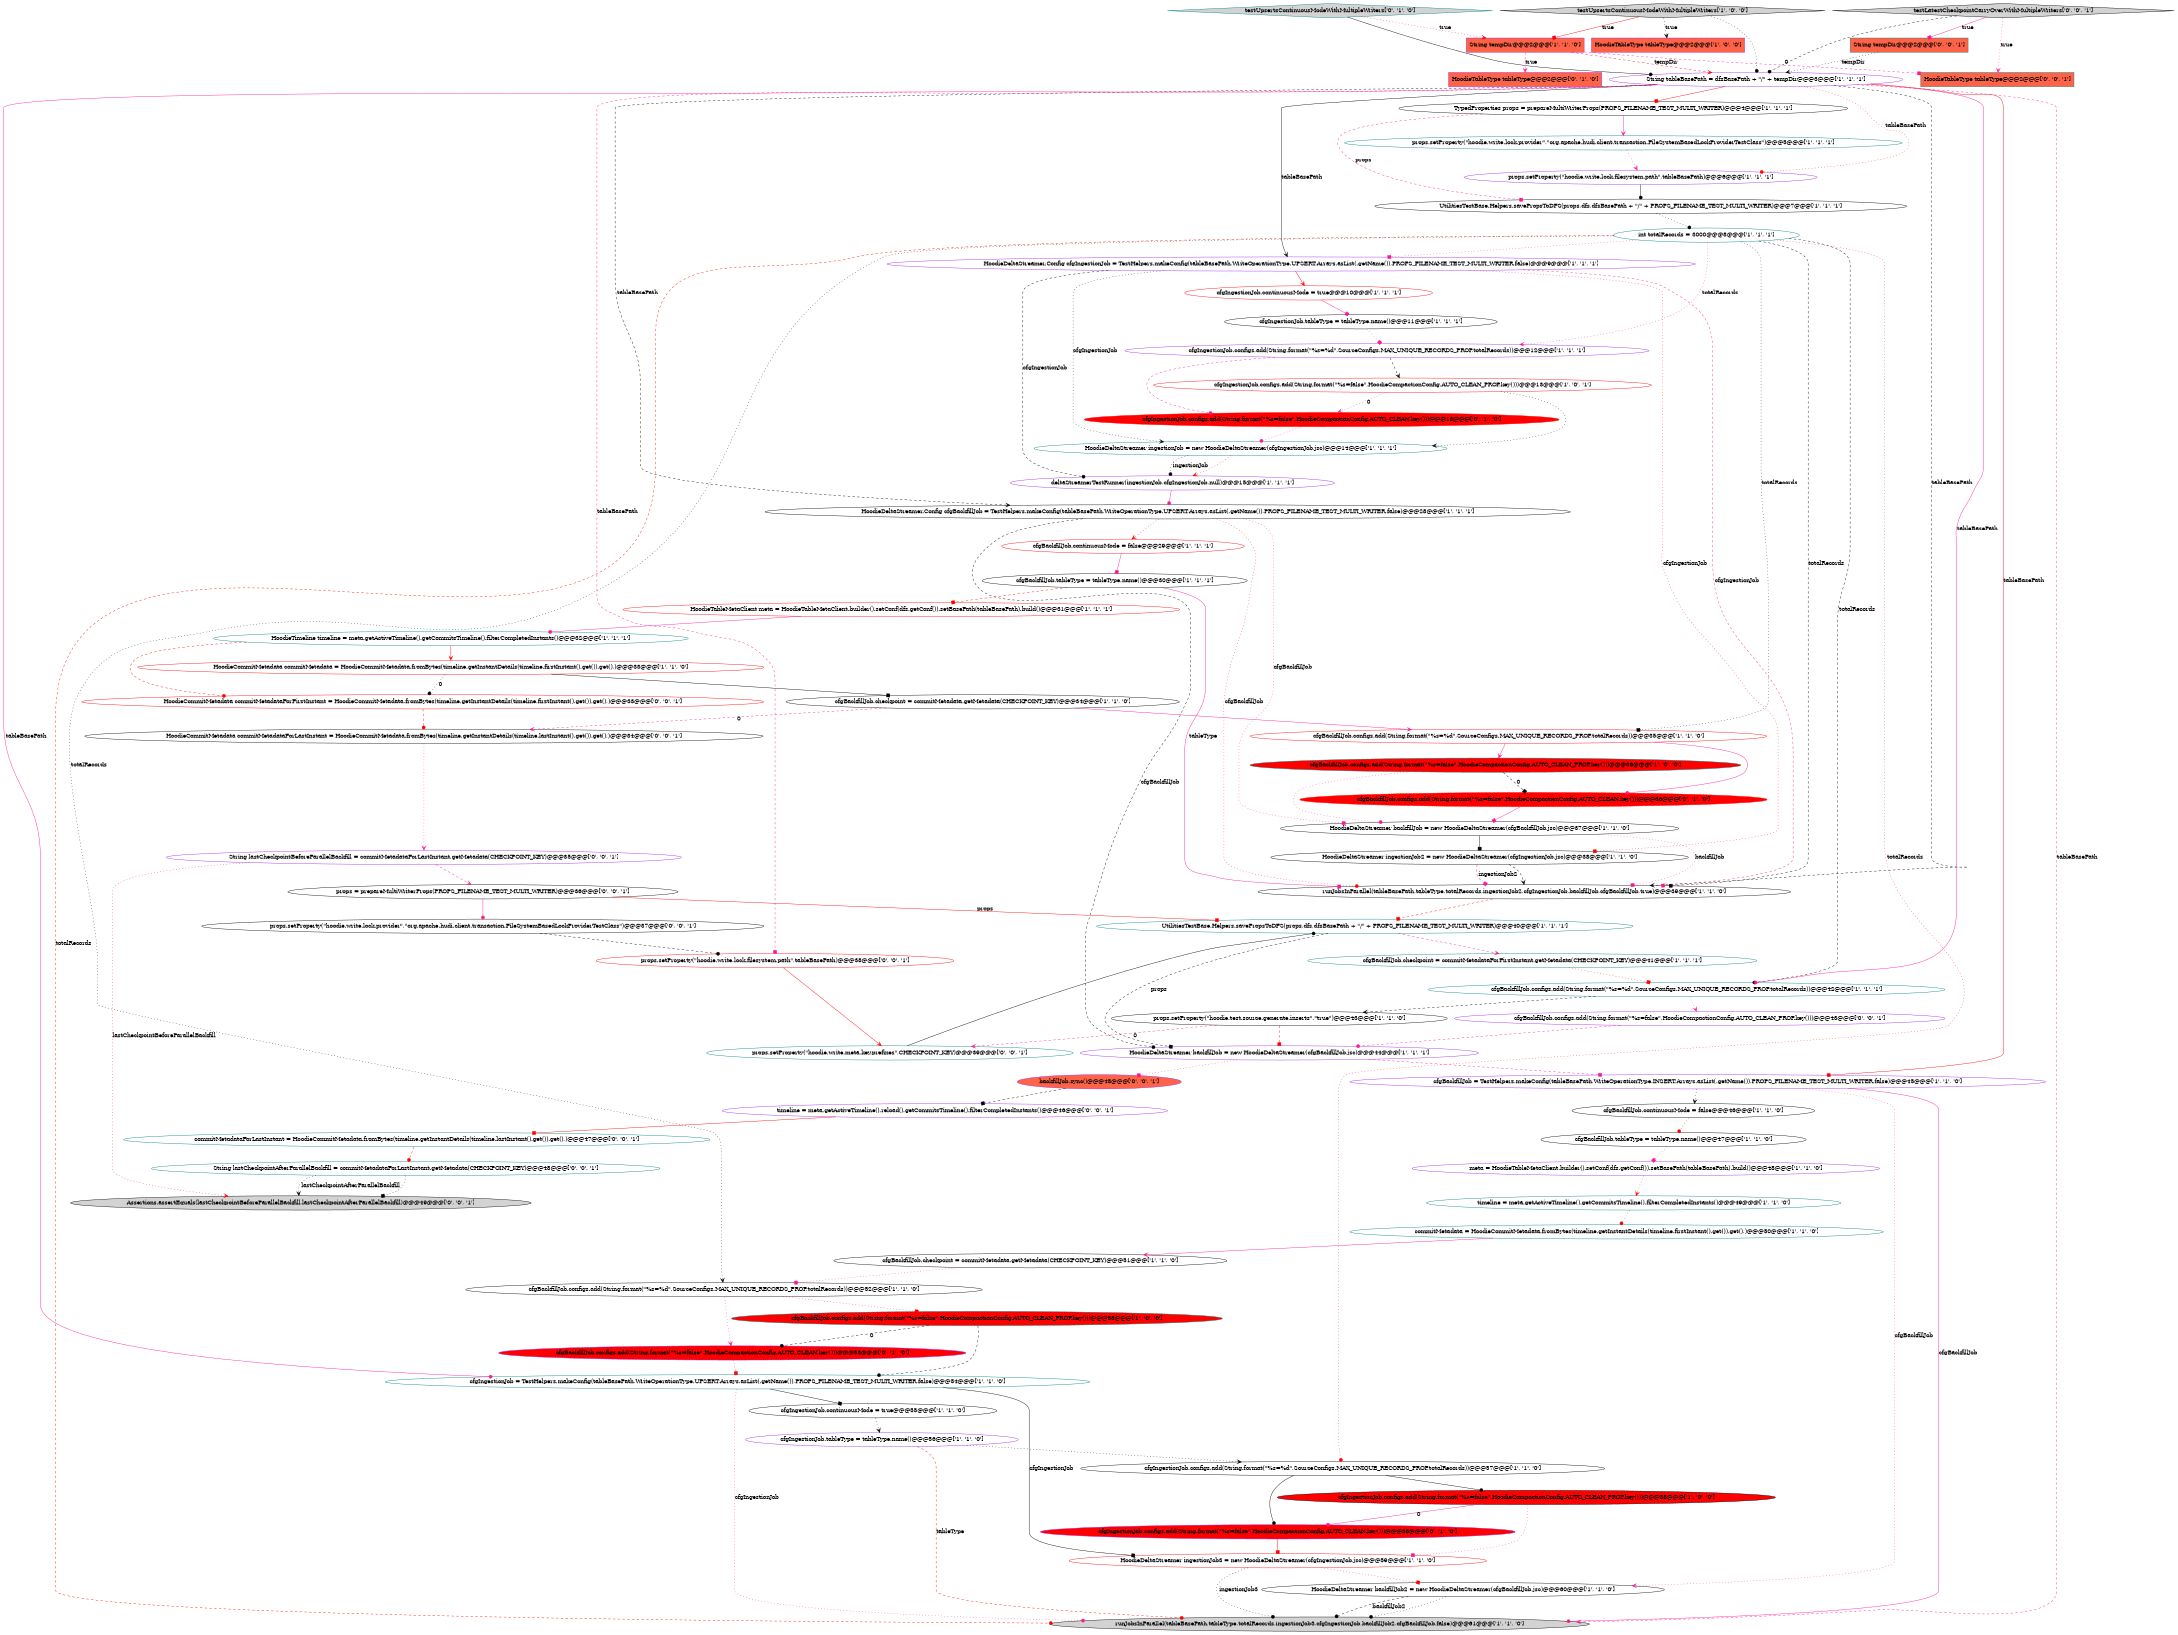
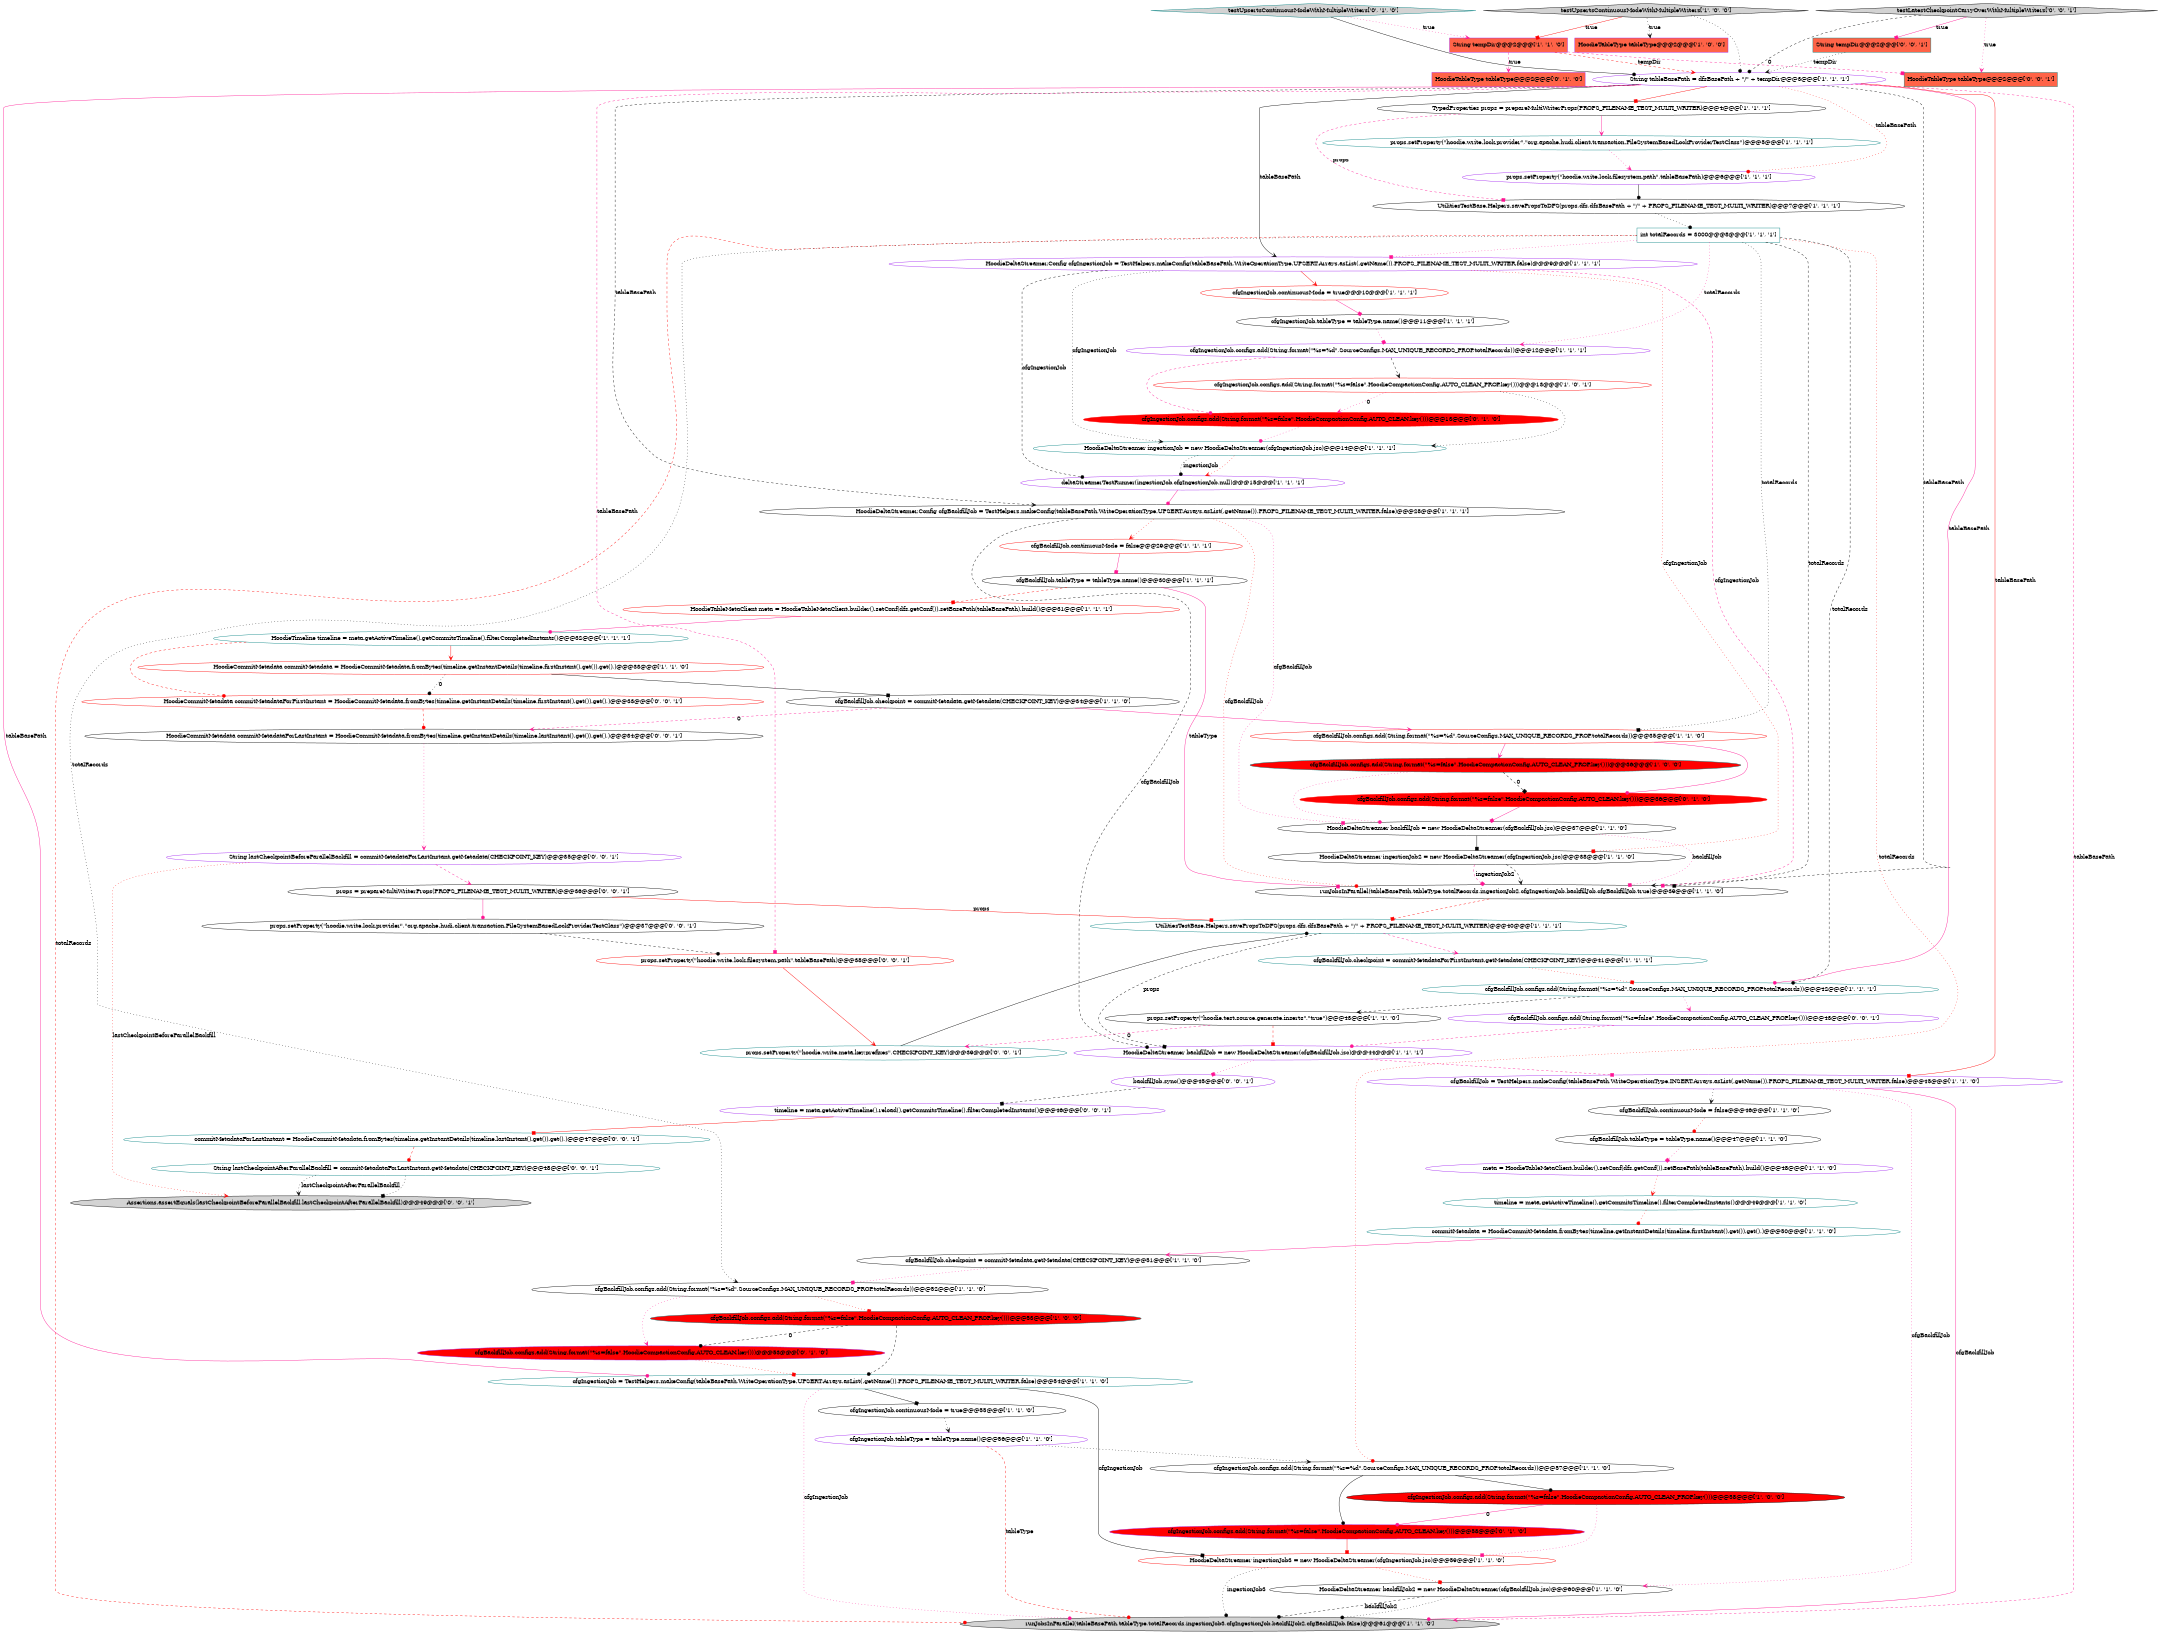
edge "testUpsertsContinuousModeWithMultipleWriters['0', '1', '0']" -> "String tempDir@@@2@@@['1', '1', '0']": color red -> deeppink
node "int totalRecords = 3000@@@8@@@['1', '1', '1']": shape ellipse -> box
node "backfillJob.sync()@@@45@@@['0', '0', '1']": fillcolor tomato -> white
